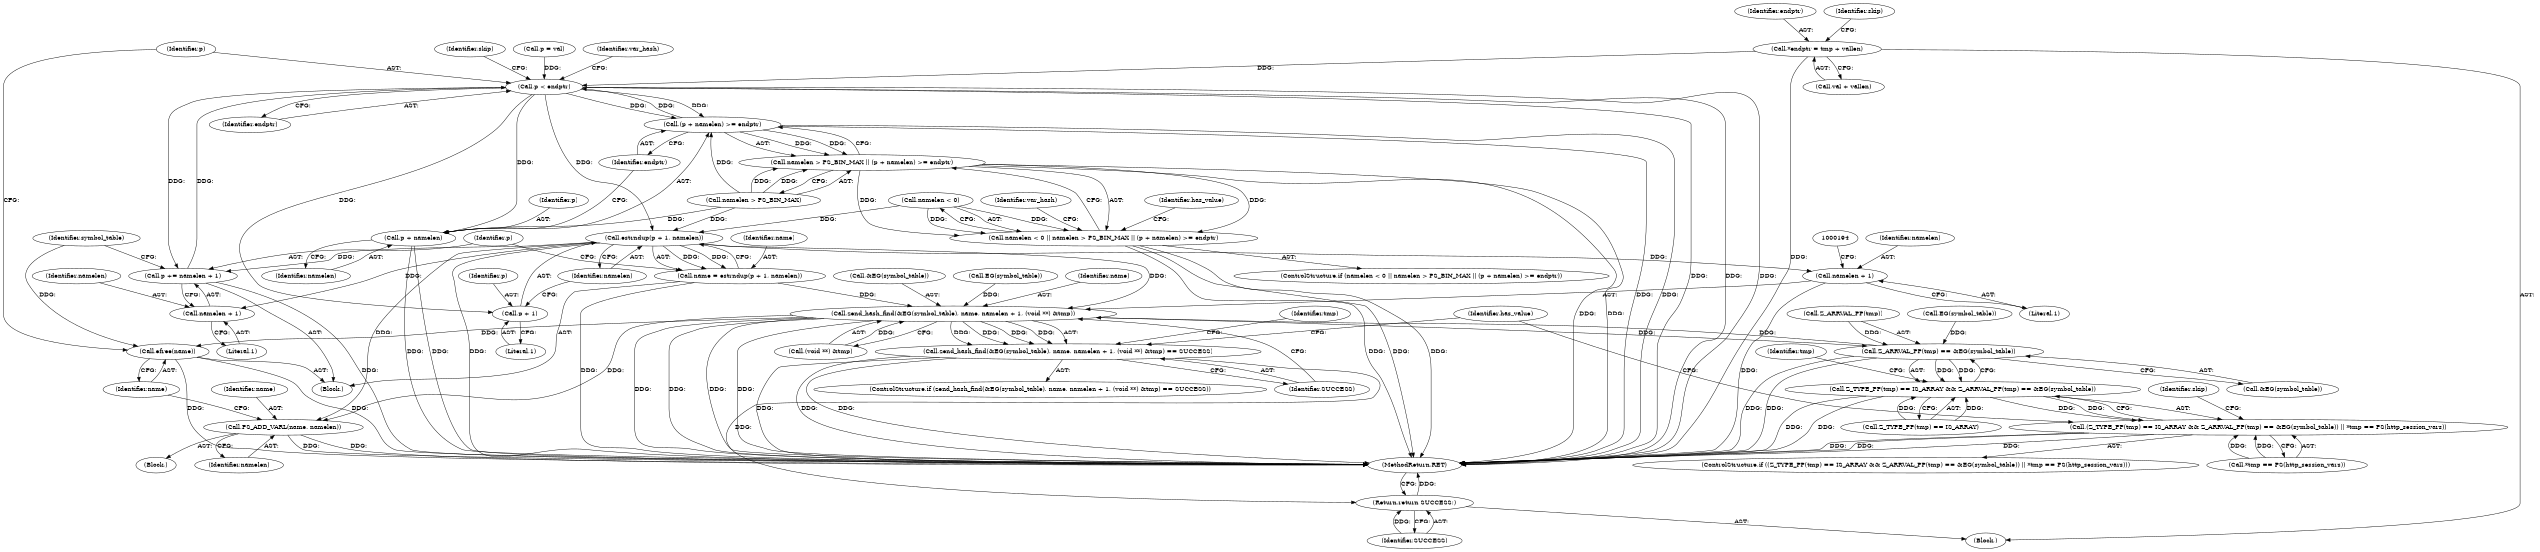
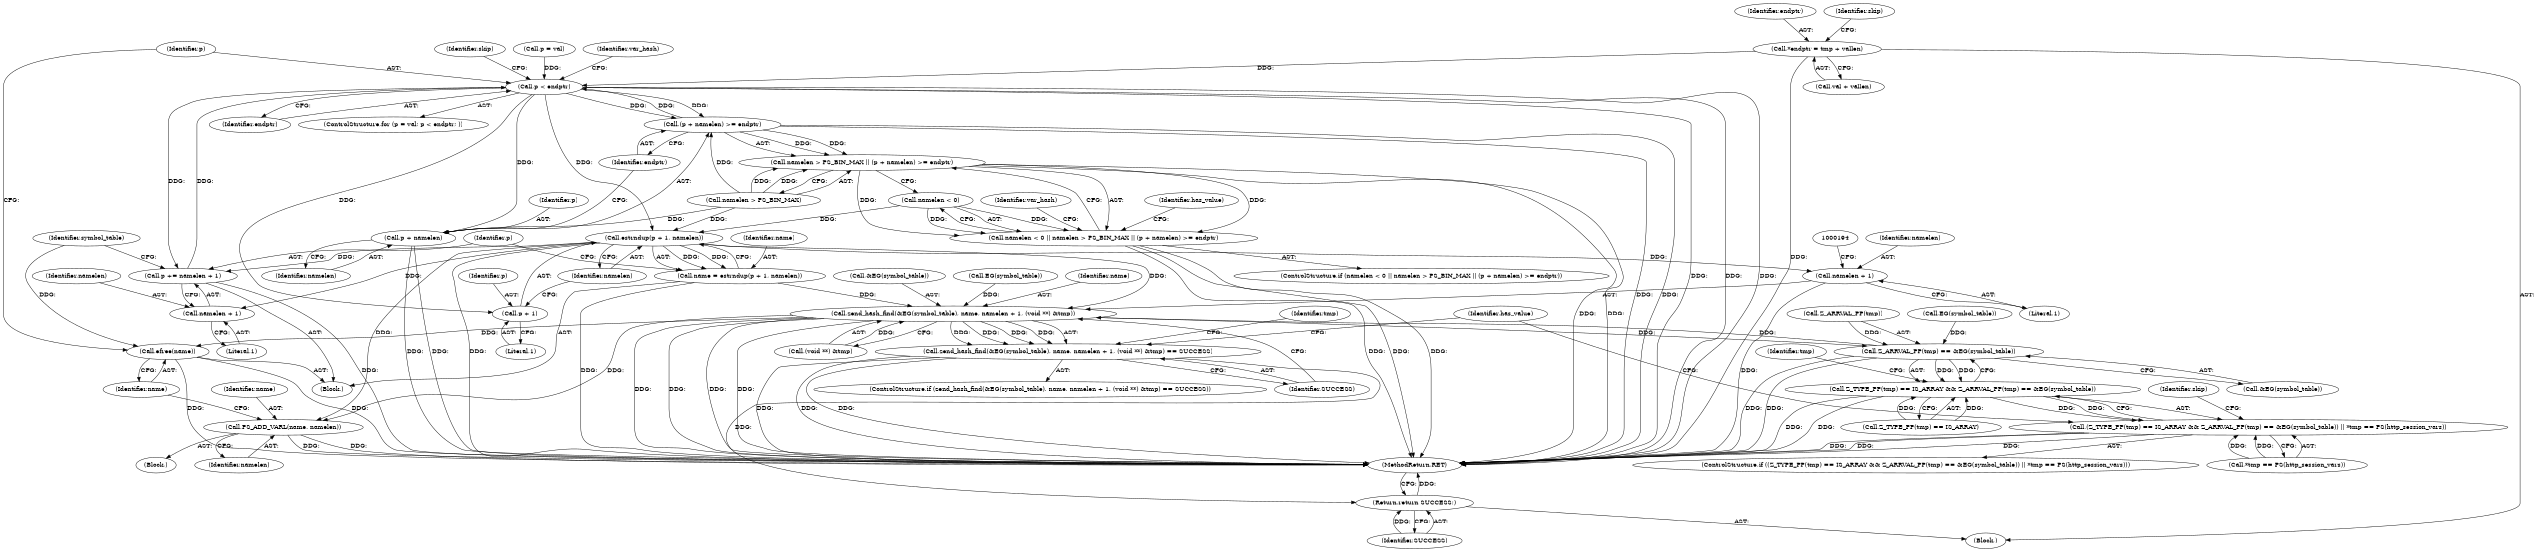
node "(ControlStructure,for (p = val; p < endptr; ))": added
edge "(Call,namelen > PS_BIN_MAX || (p + namelen) >= endptr)" -> "(Call,(p + namelen) >= endptr)": now "(Call,namelen > PS_BIN_MAX || (p + namelen) >= endptr)" -> "(Call,namelen < 0)"
